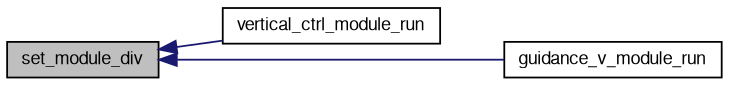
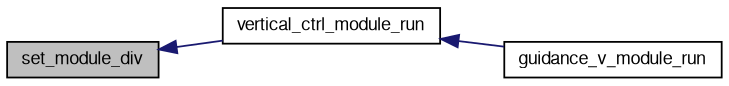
edge "guidance_v_module_run" -> "set_module_div": now "guidance_v_module_run" -> "vertical_ctrl_module_run"
